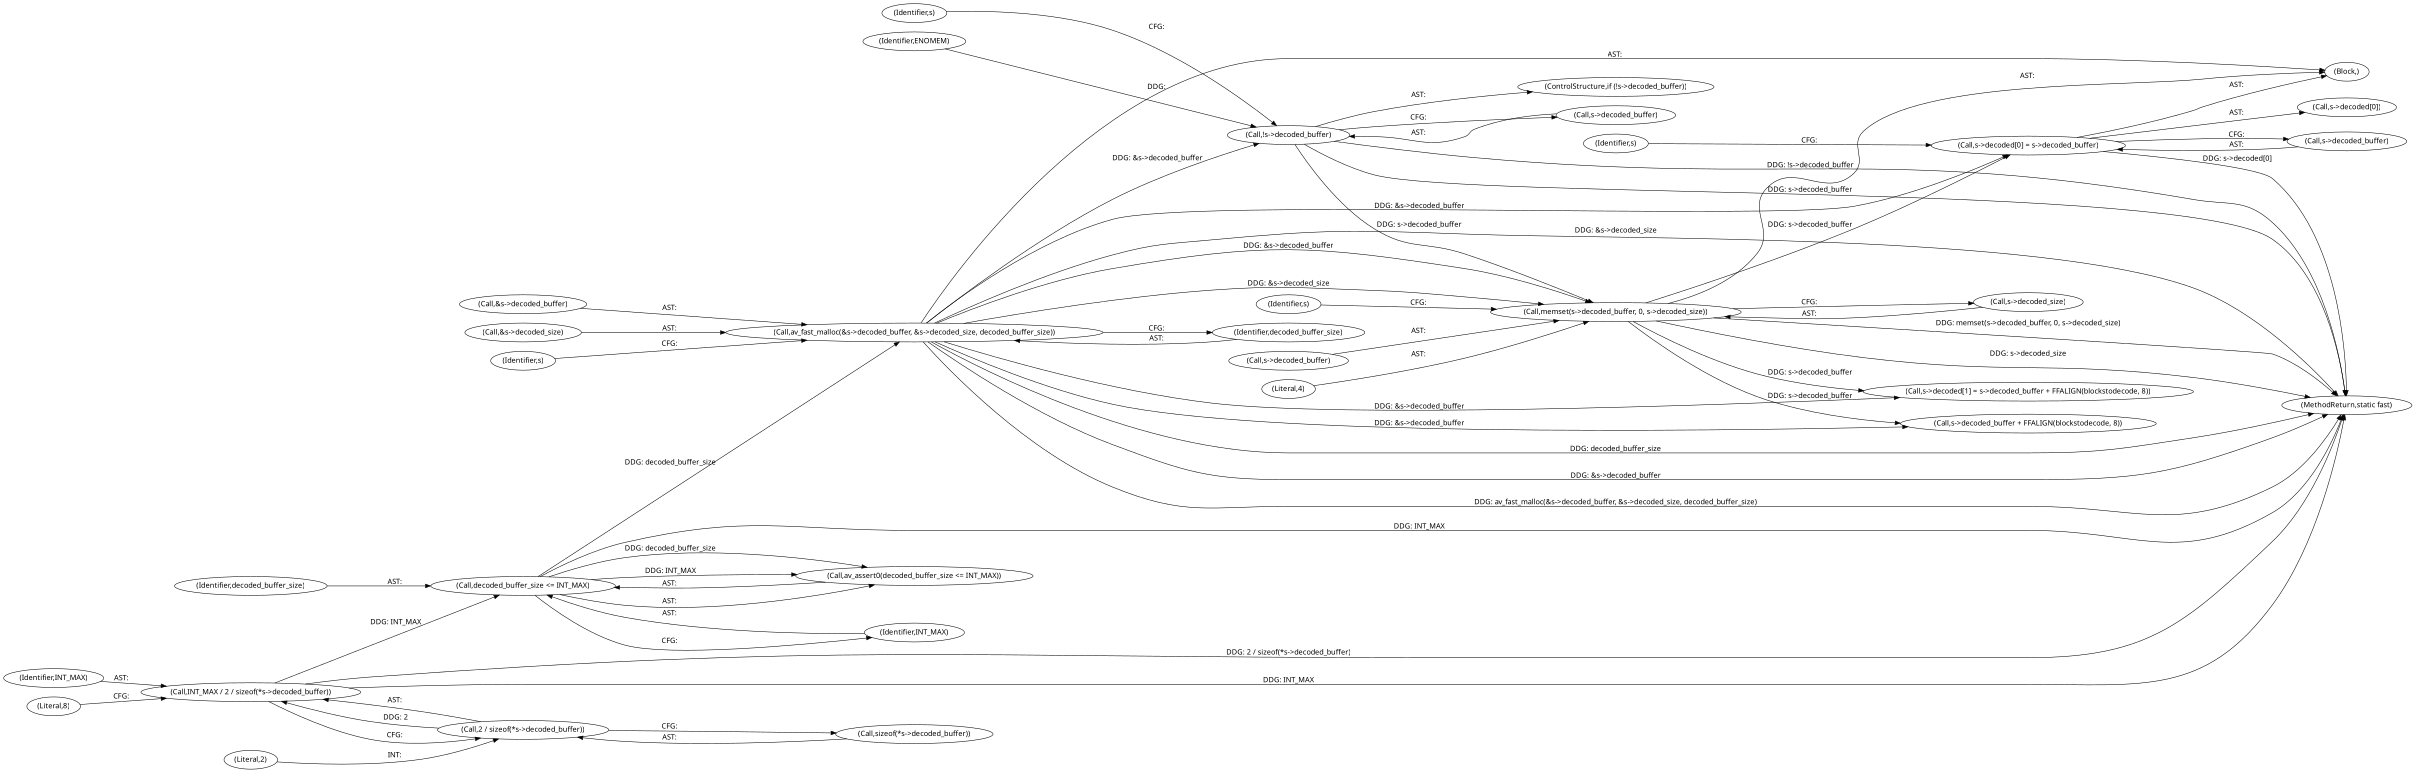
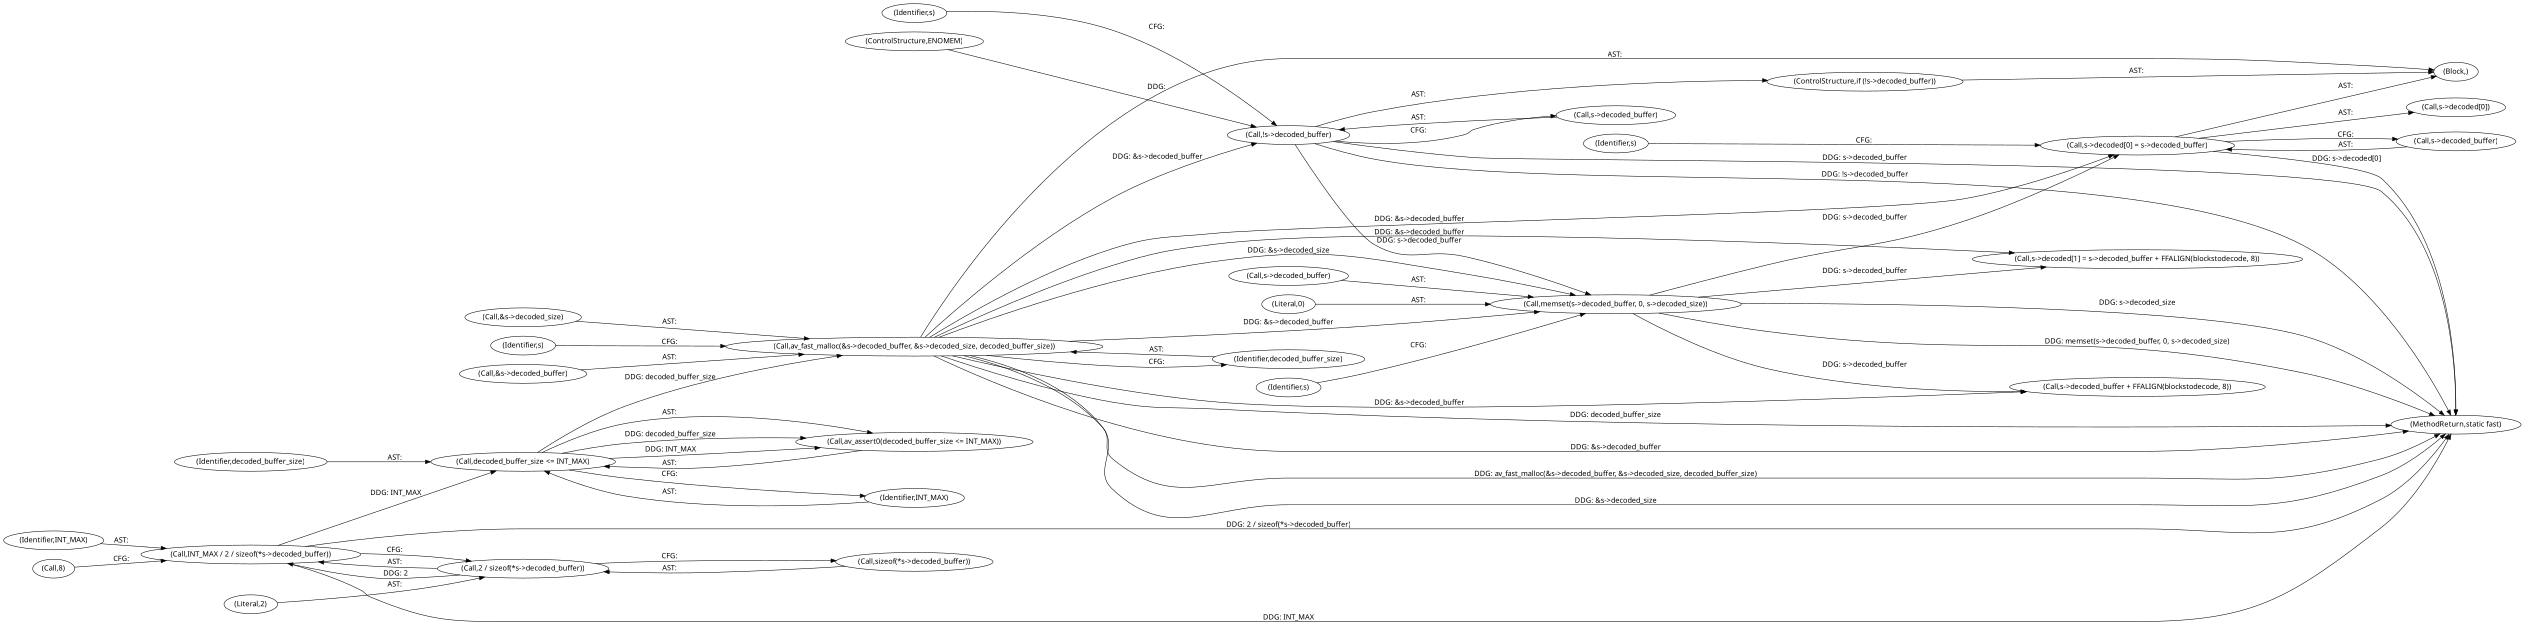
node "(Identifier,ENOMEM)": label "(Identifier,ENOMEM)" -> "(ControlStructure,ENOMEM)"
edge "(Call,memset(s->decoded_buffer, 0, s->decoded_size))" -> "(Block,)": now "(ControlStructure,if (!s->decoded_buffer))" -> "(Block,)"
node "(Call,s->decoded_size)": removed
node "(Literal,4)": label "(Literal,4)" -> "(Literal,0)"
edge "(Call,decoded_buffer_size <= INT_MAX)" -> "(MethodReturn,static fast)": removed, label "DDG: INT_MAX"
node "(Literal,8)": label "(Literal,8)" -> "(Call,8)"
edge "(Literal,2)" -> "(Call,2 / sizeof(*s->decoded_buffer))": label "INT: " -> "AST: "
